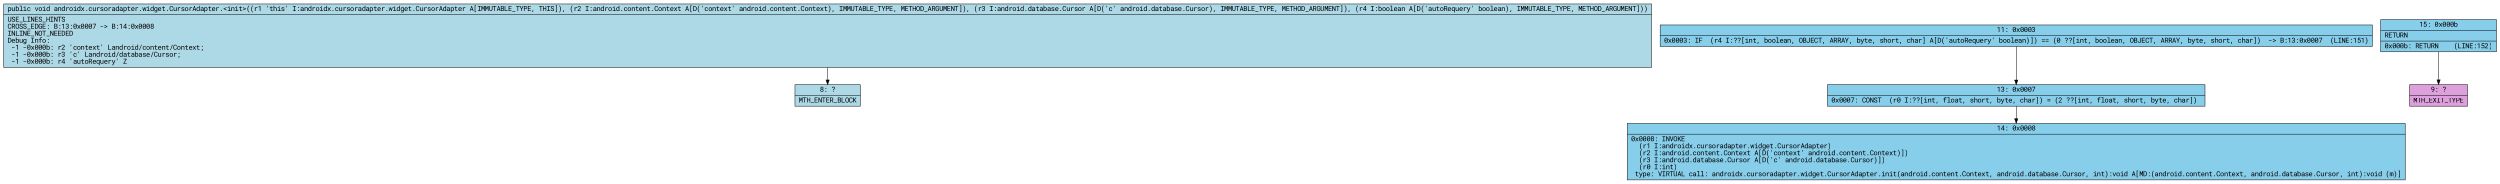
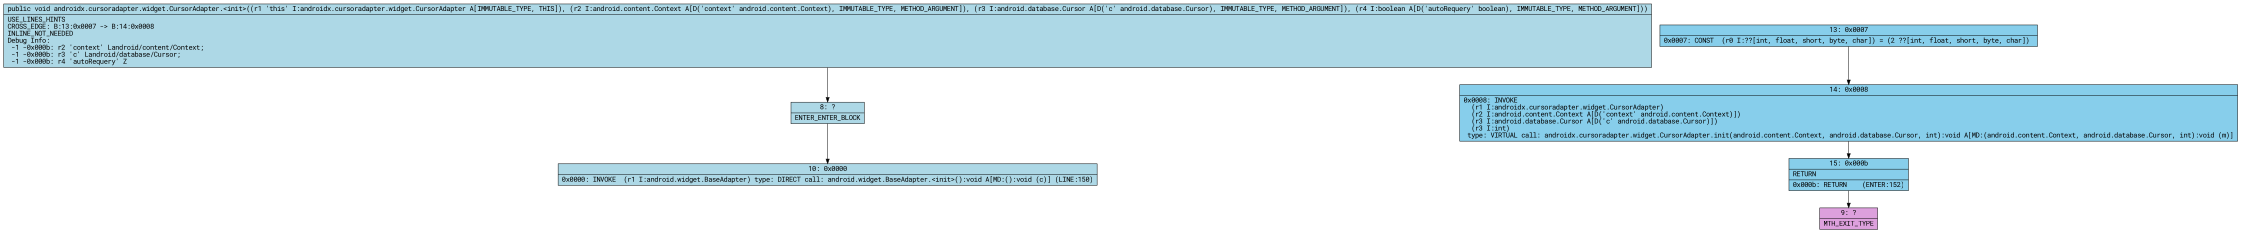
node "11: 0x0003": removed
node "15: 0x000b": text "0x000b: RETURN    (LINE:152)" -> "0x000b: RETURN    (ENTER:152)"
node "8: ?": text "MTH_ENTER_BLOCK" -> "ENTER_ENTER_BLOCK"
edge "14: 0x0008" -> "15: 0x000b": added
node "14: 0x0008": text "(r0 I:int)" -> "(r3 I:int)"
node "10: 0x0000": added
